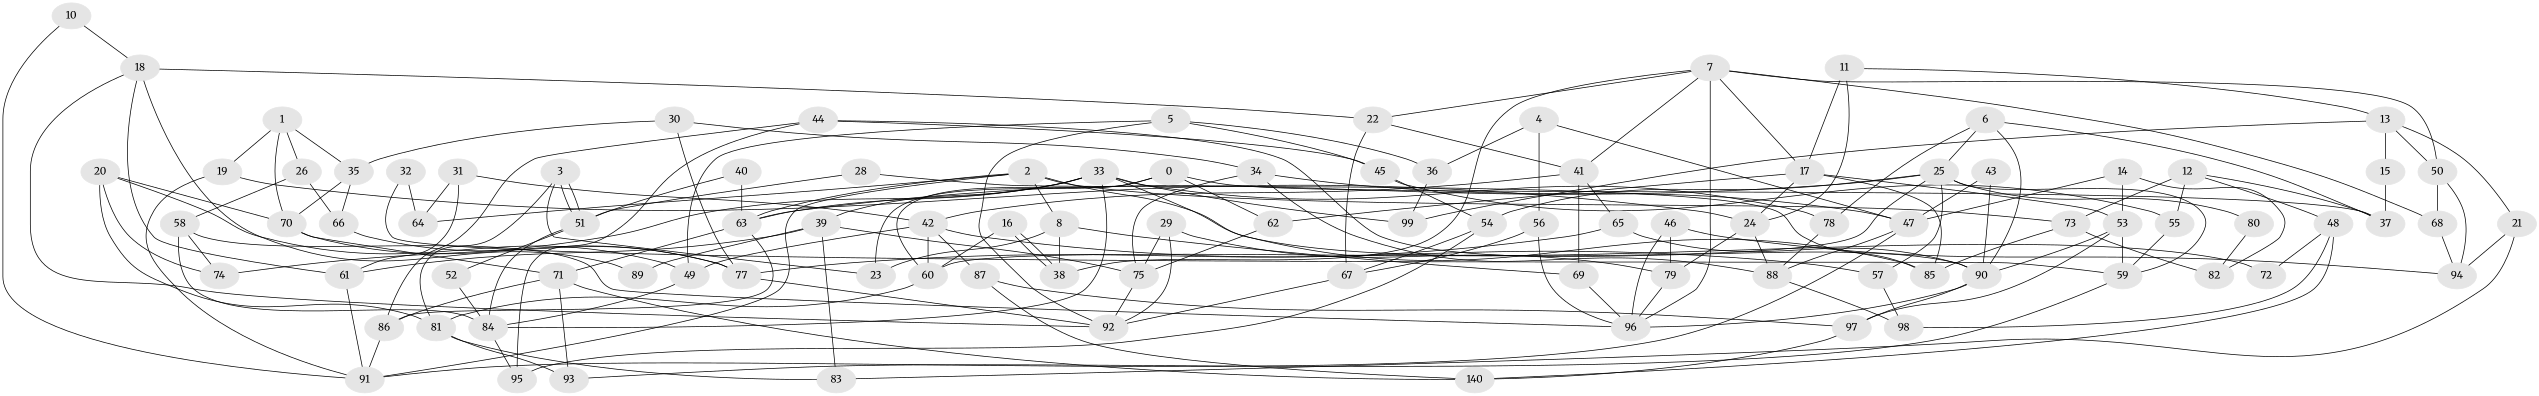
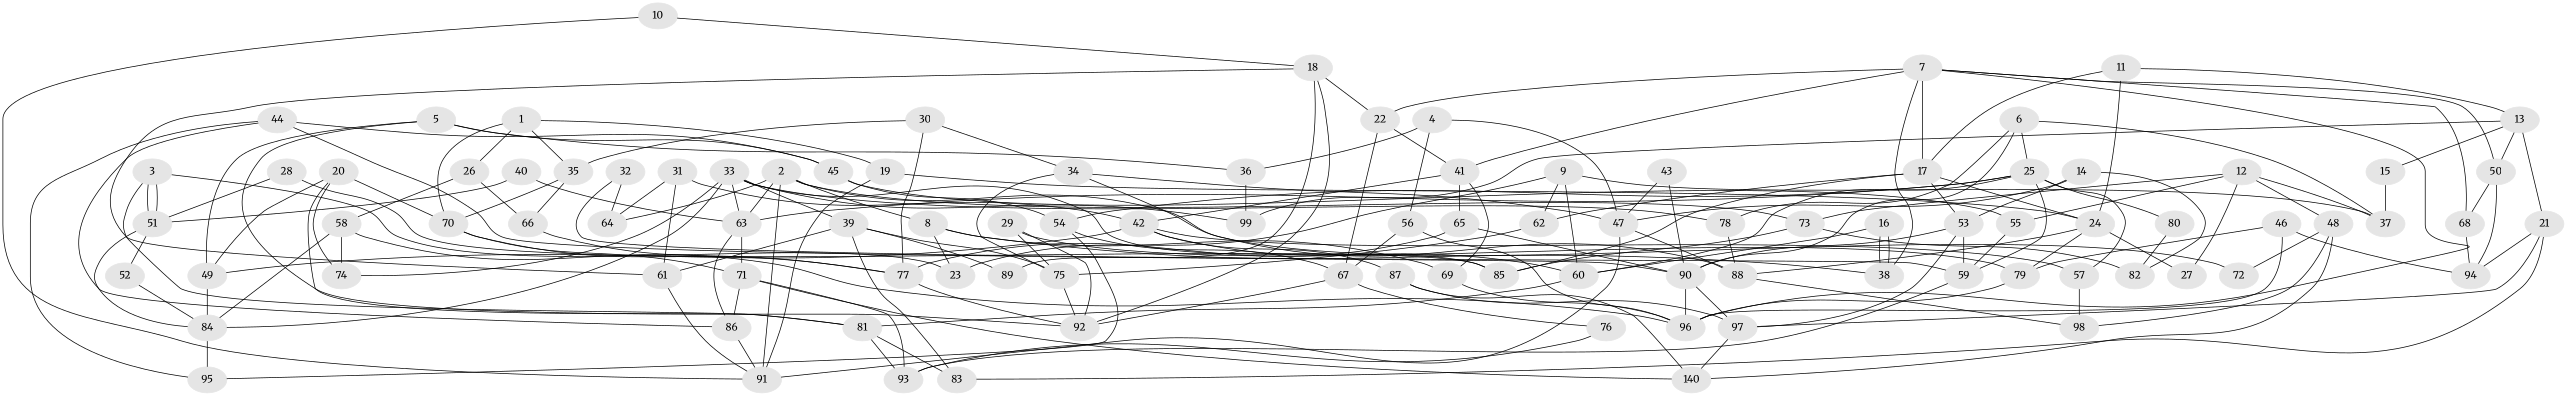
node "0": label "0" -> "9"
node "27": added
edge "21" -- "97": added
node "76": added
